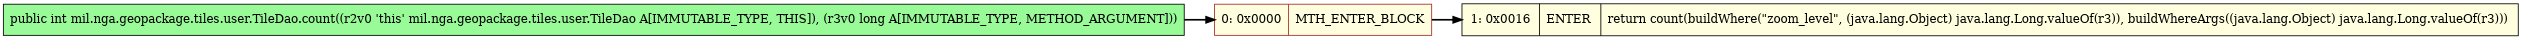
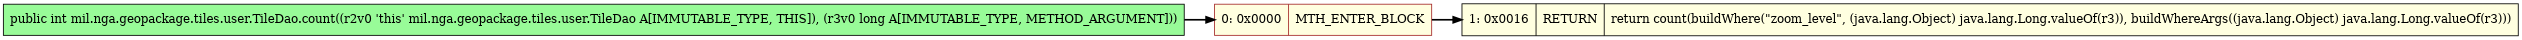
node "1: 0x0016": text "ENTER" -> "RETURN"
